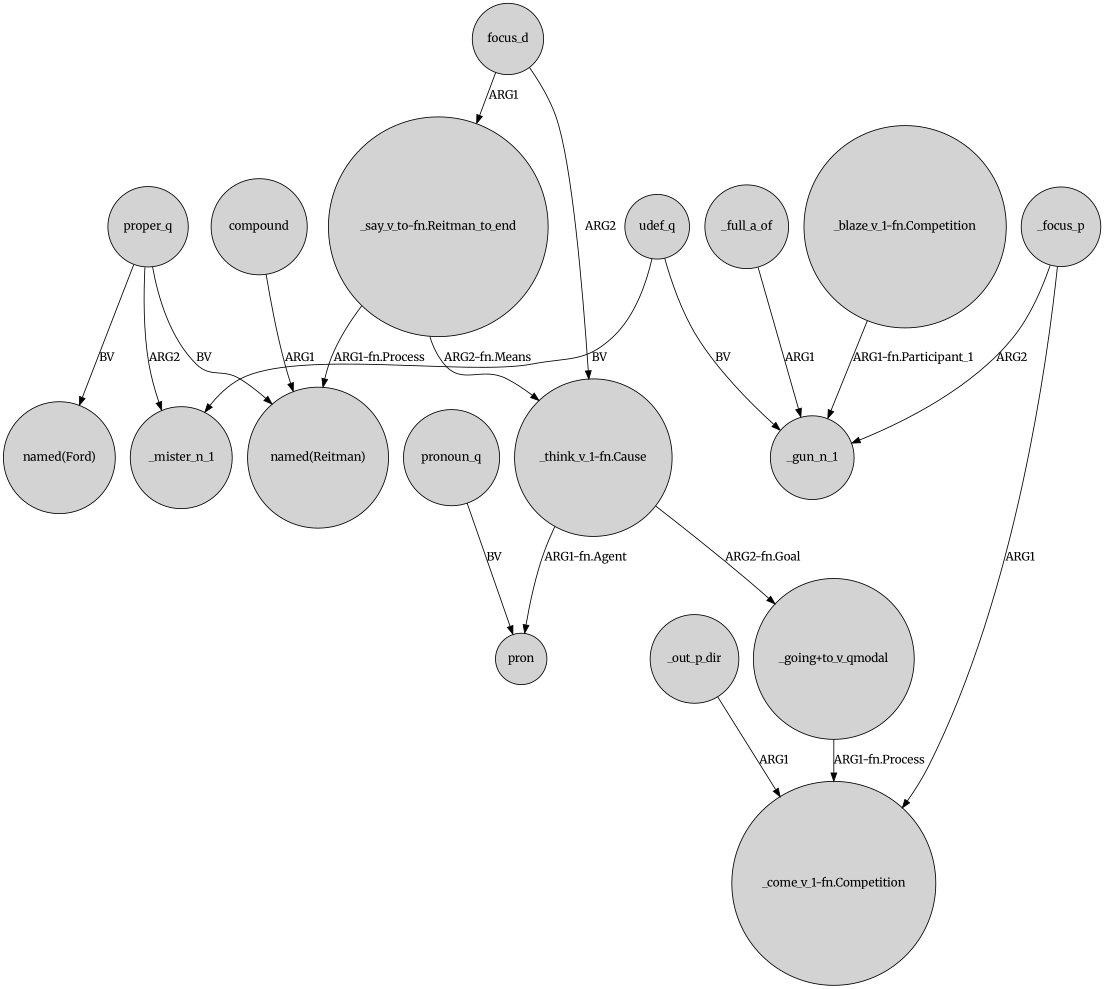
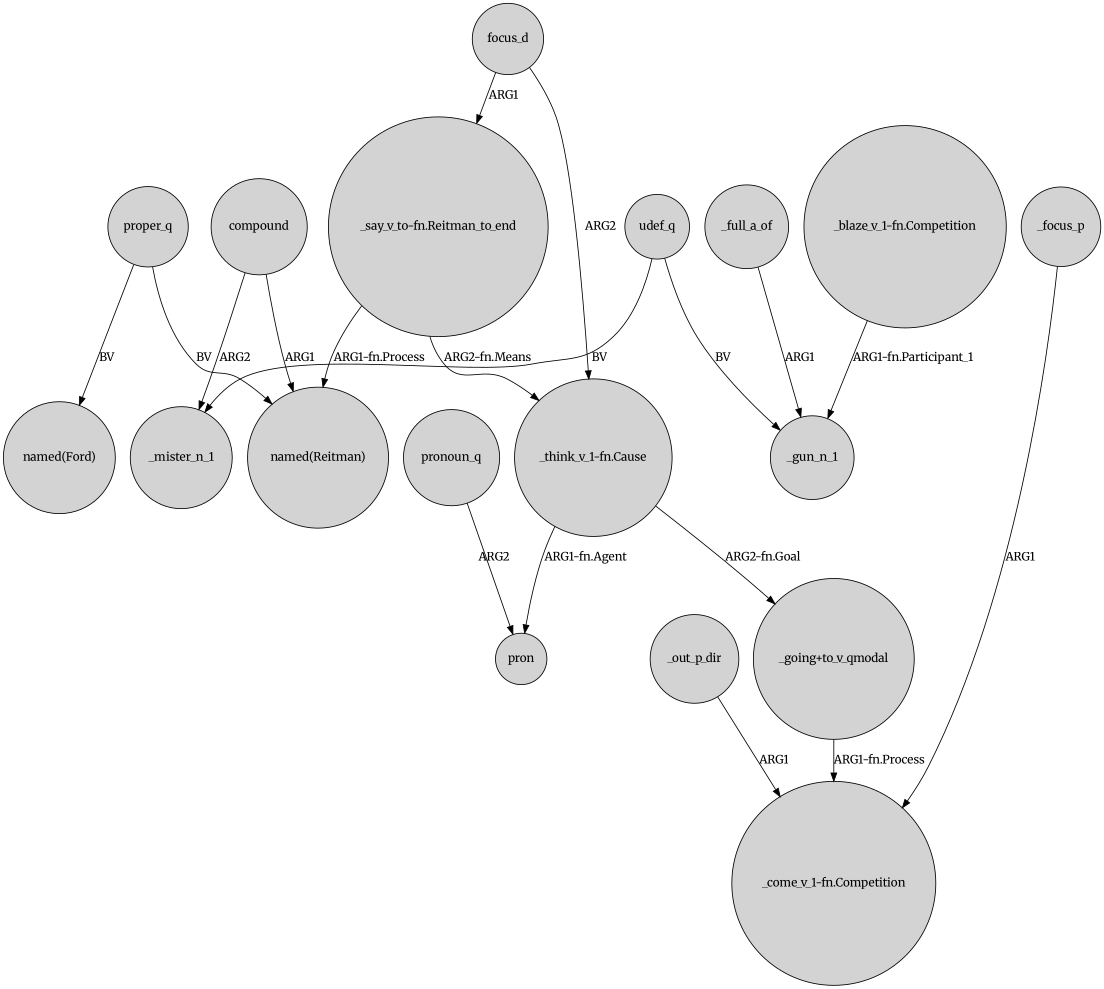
edge "proper_q" -> "_mister_n_1": now "compound" -> "_mister_n_1"
edge "_focus_p" -> "_gun_n_1": removed, label "ARG2"
edge "pronoun_q" -> "pron": label "BV" -> "ARG2"
